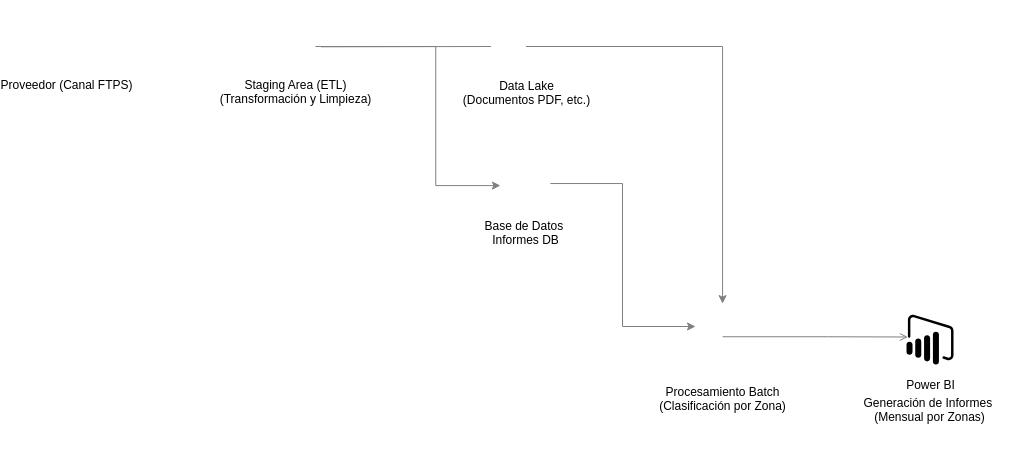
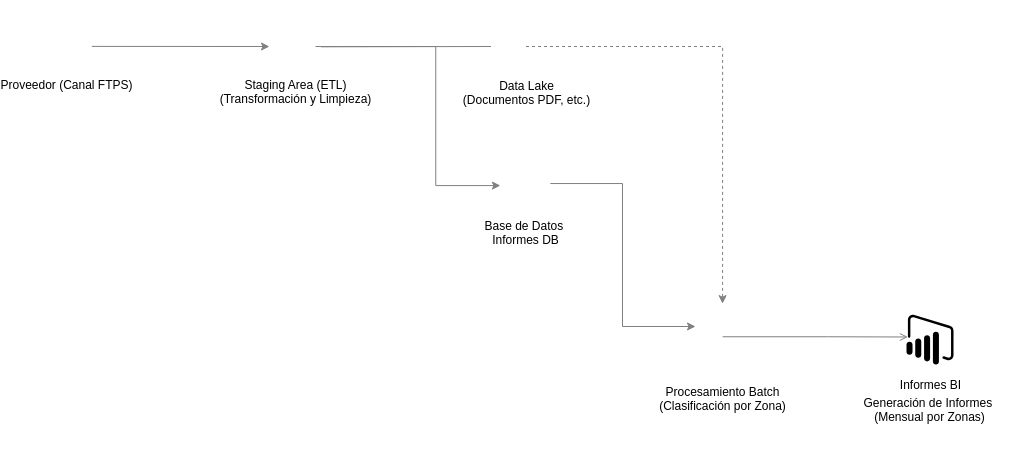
edge "Proveedor (Canal FTPS)" -> "Staging Area (ETL) (Transformación y Limpieza)": added
edge "Data Lake (Documentos PDF, etc.)" -> "Procesamiento Batch (Clasificación por Zona)": style solid -> dashed
node "Power BI": label "Power BI" -> "Informes BI"
